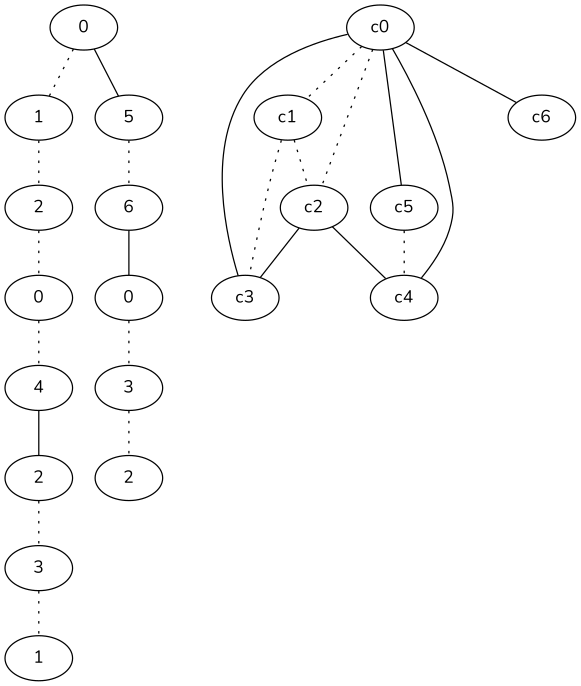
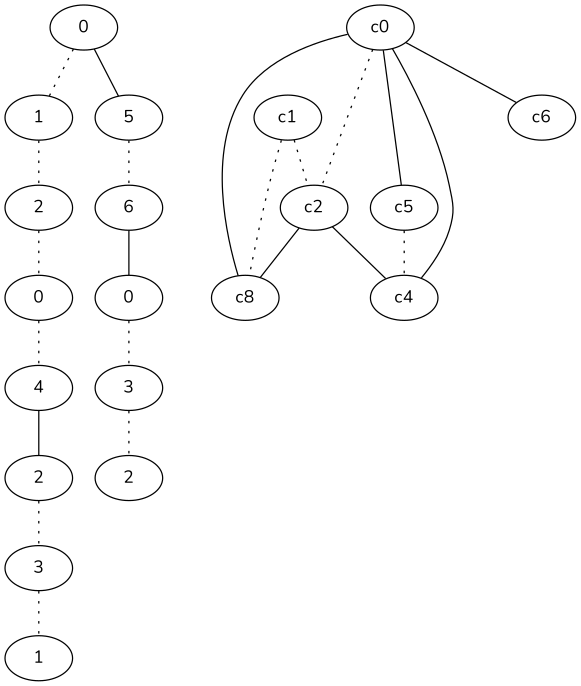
edge "c0" -- "c1": removed
node "c3": label "c3" -> "c8"
